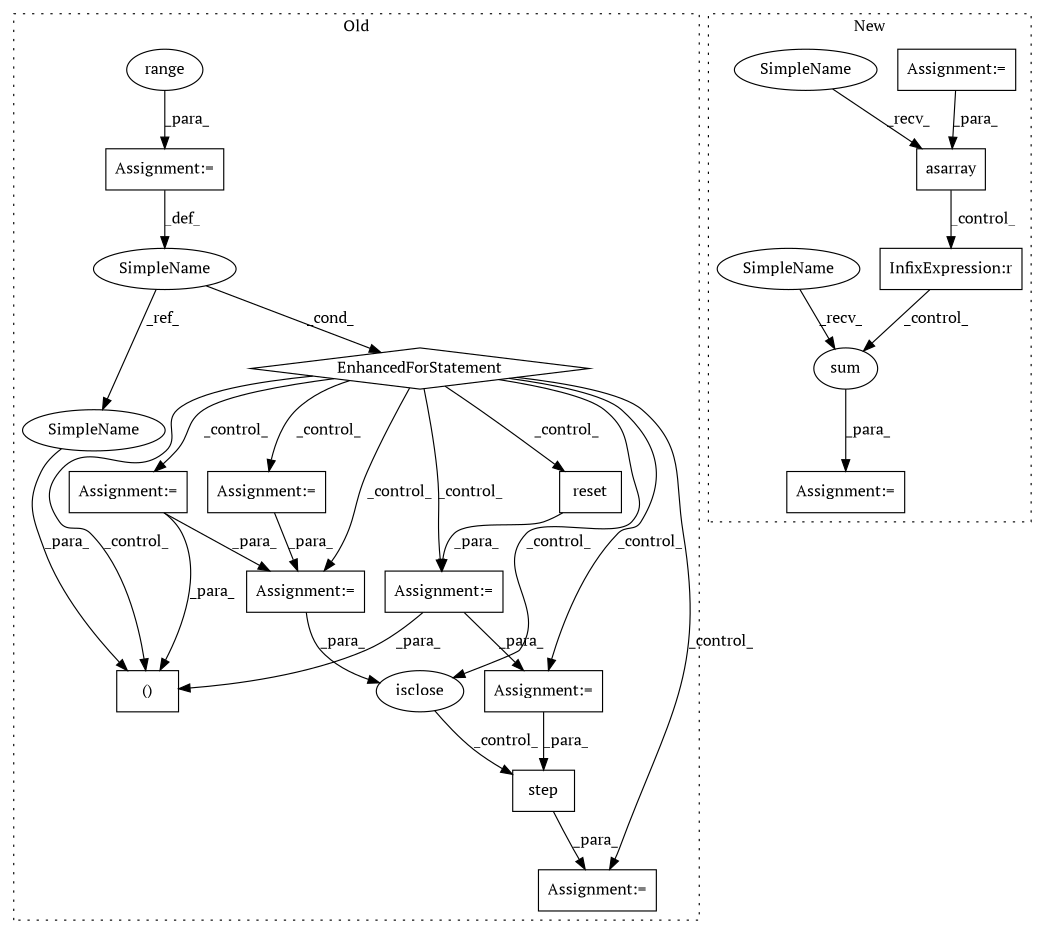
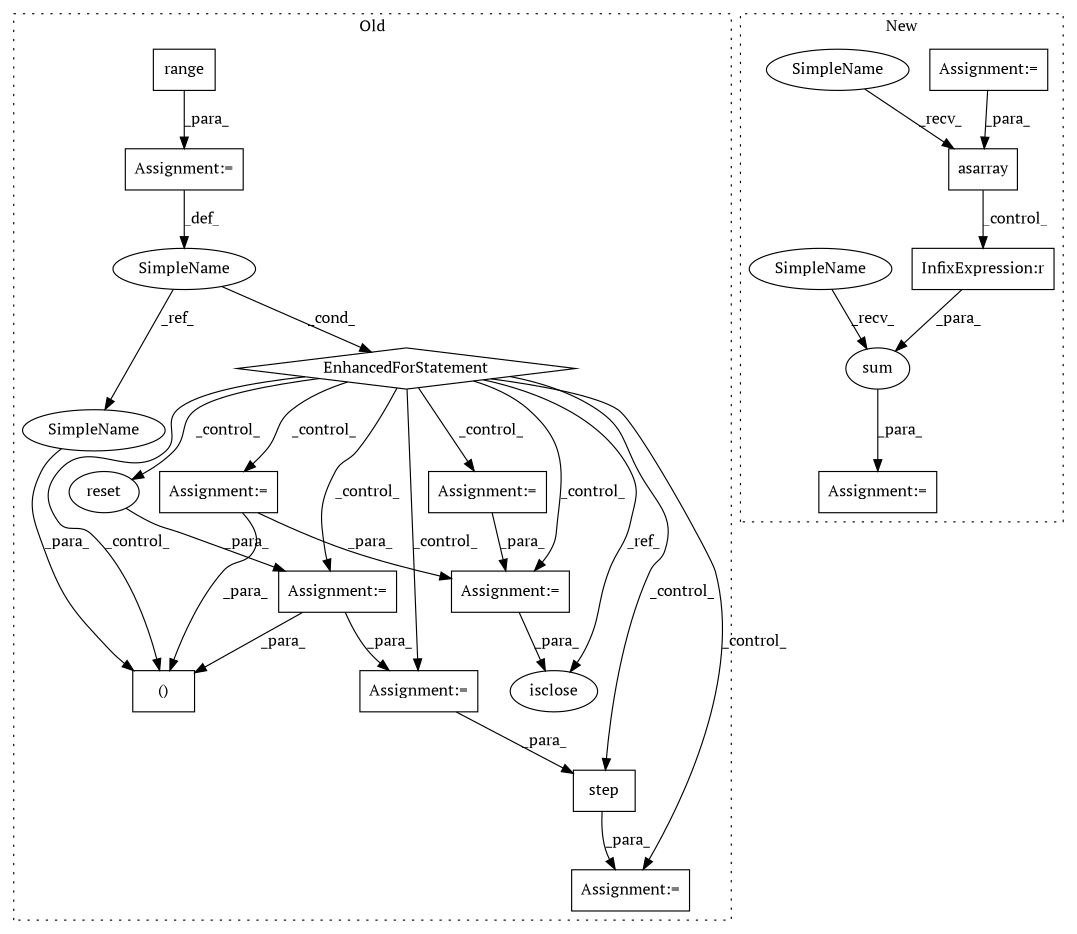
node "range": shape ellipse -> box
edge "InfixExpression:r" -> "sum": label "_control_" -> "_para_"
node "reset": shape box -> ellipse
edge "EnhancedForStatement" -> "isclose": label "_control_" -> "_ref_"
edge "isclose" -> "step": now "EnhancedForStatement" -> "step"
